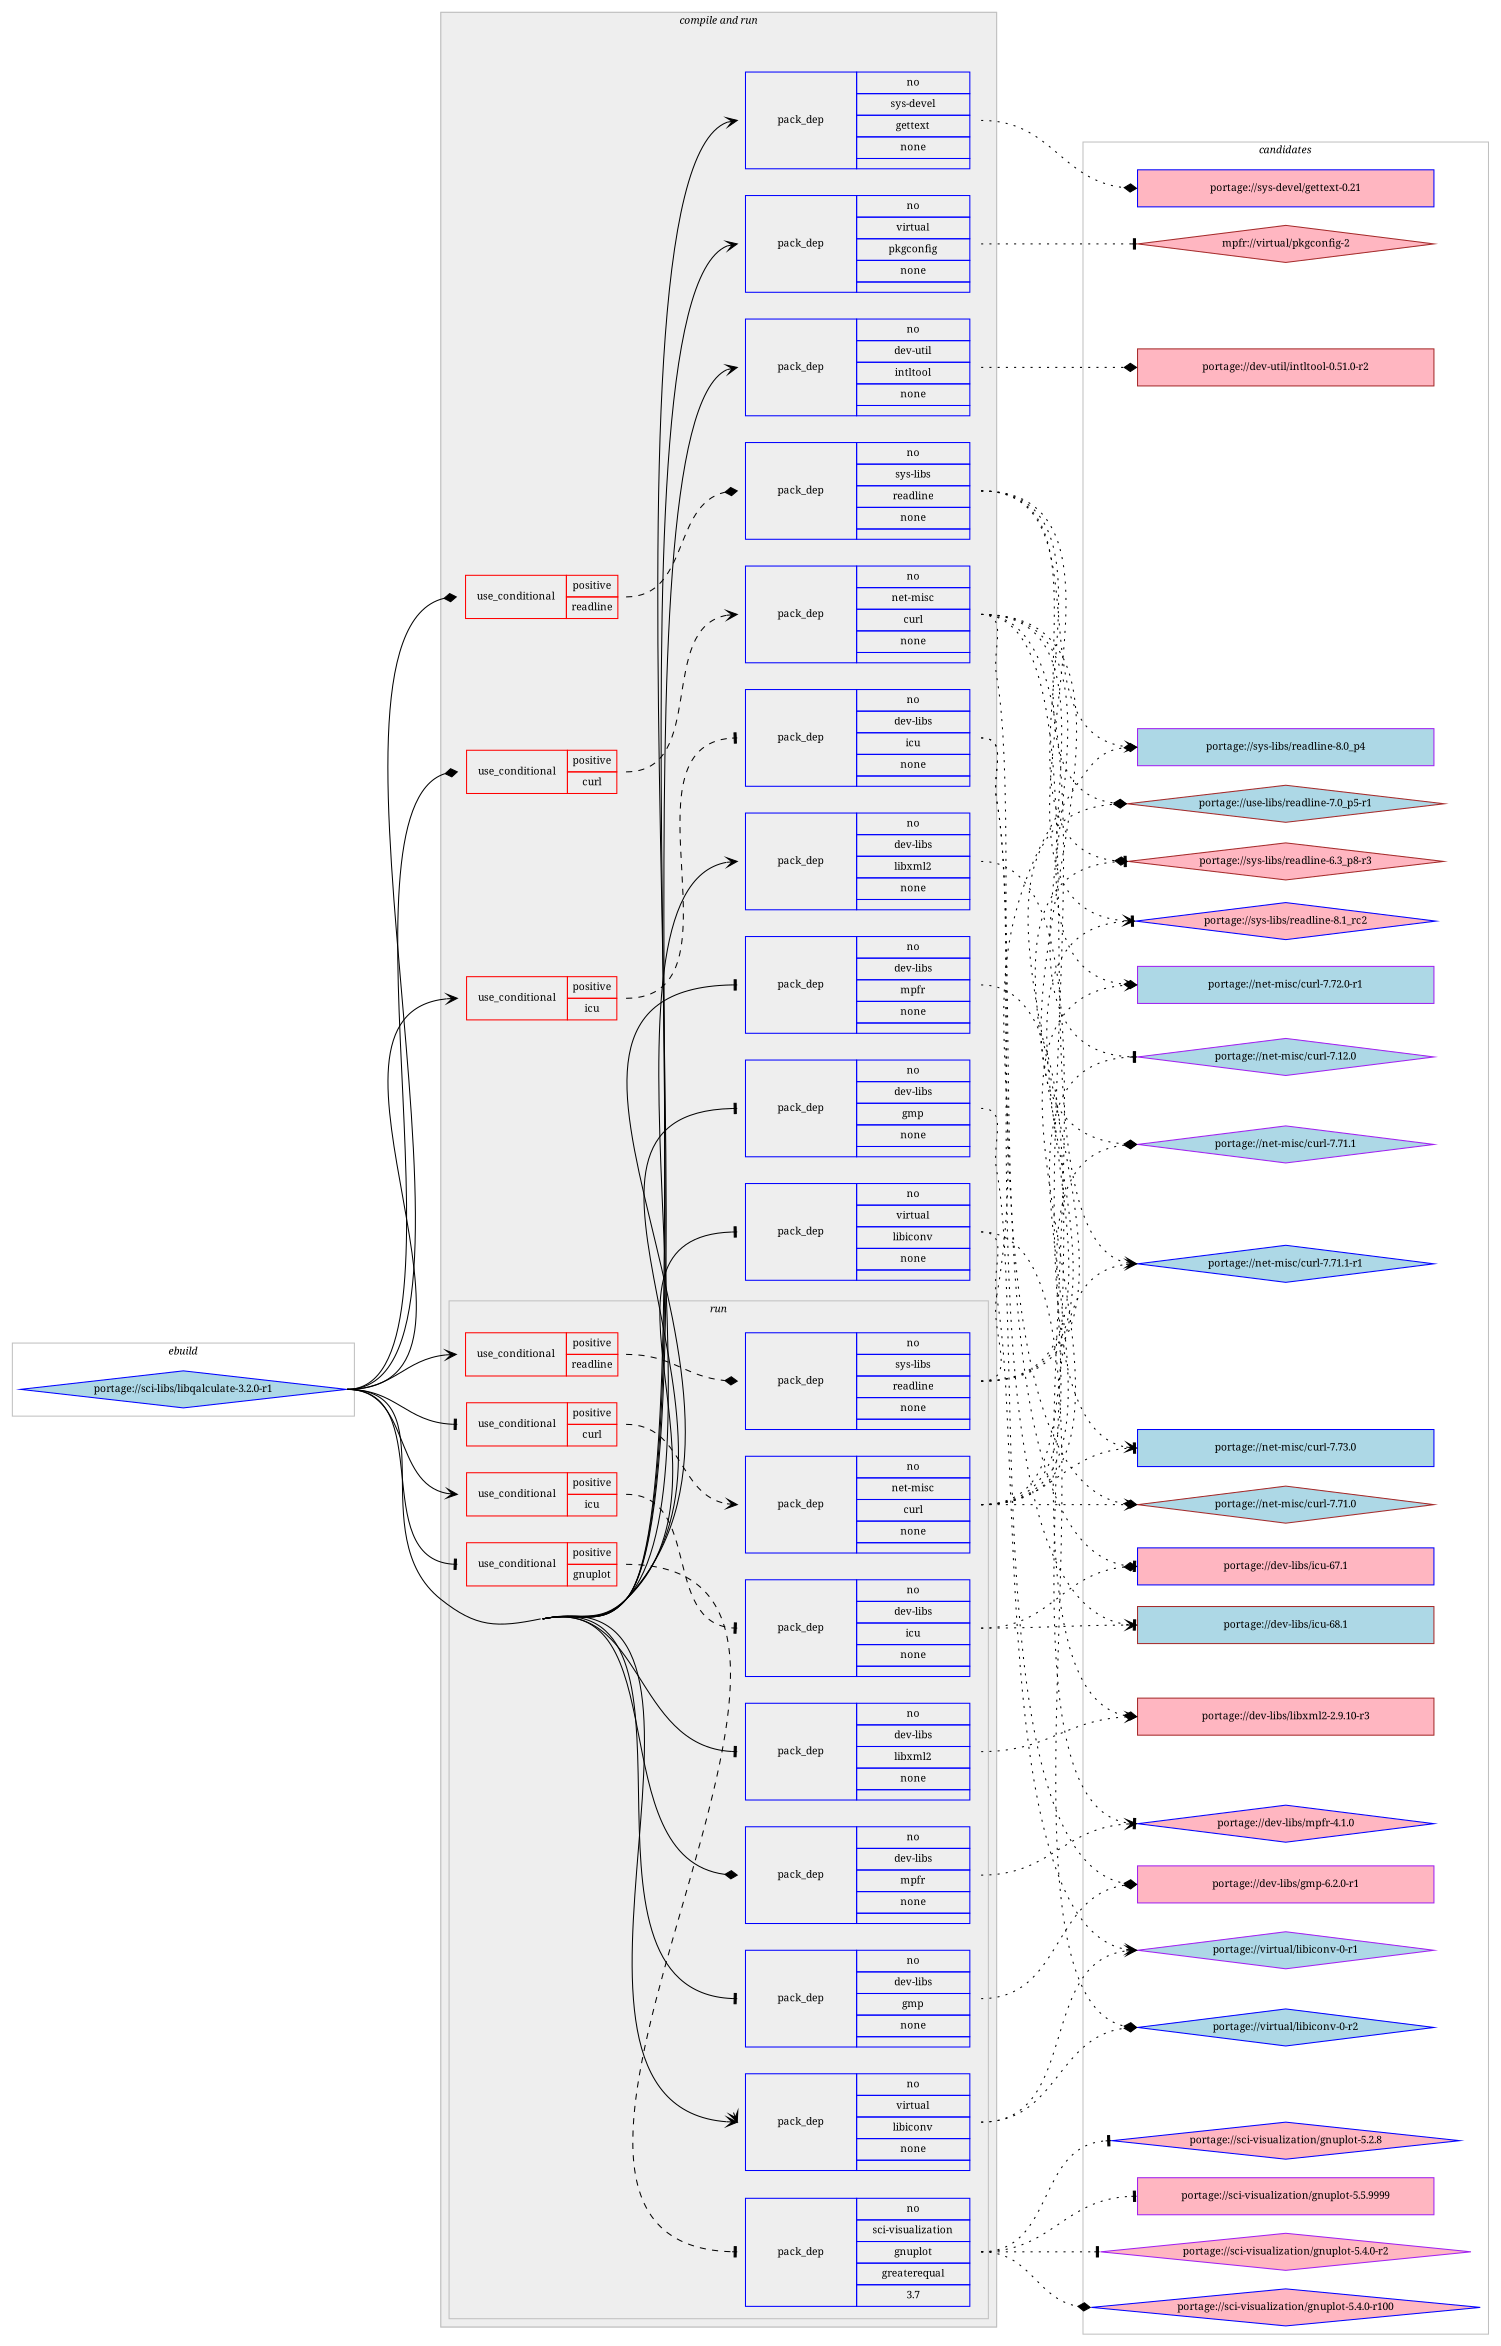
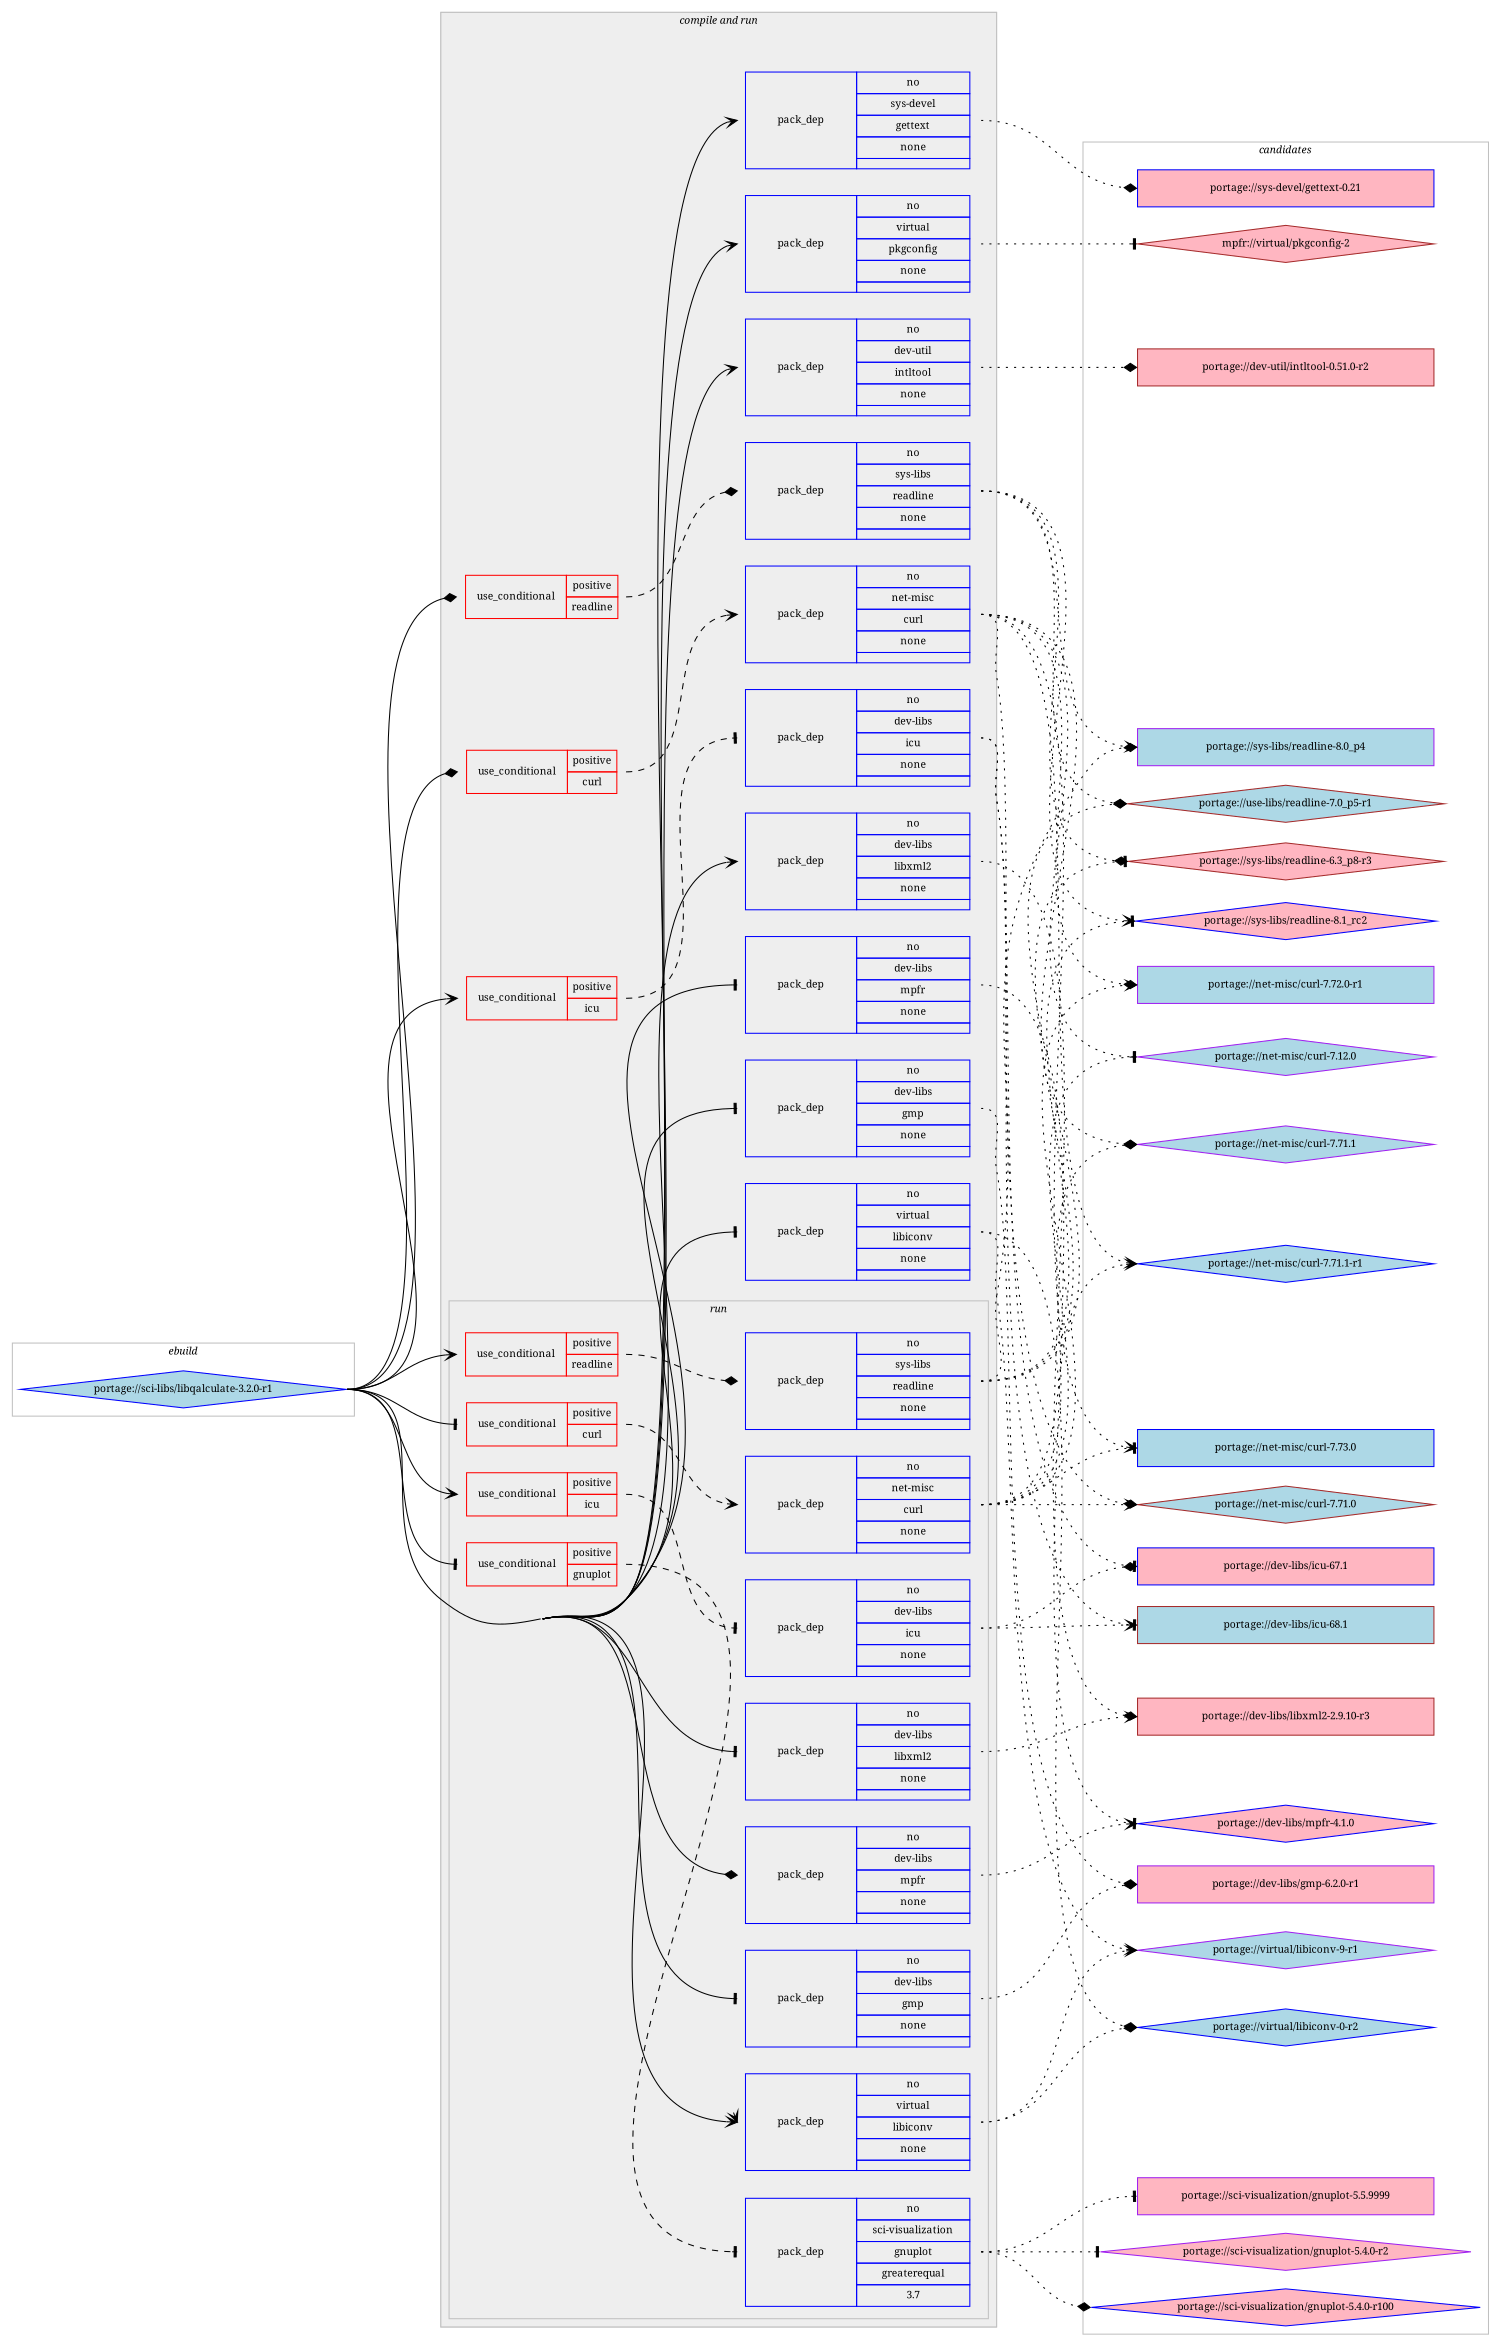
node "portage://virtual/libiconv-0-r1": label "portage://virtual/libiconv-0-r1" -> "portage://virtual/libiconv-9-r1"
node "portage://sci-visualization/gnuplot-5.2.8": removed
